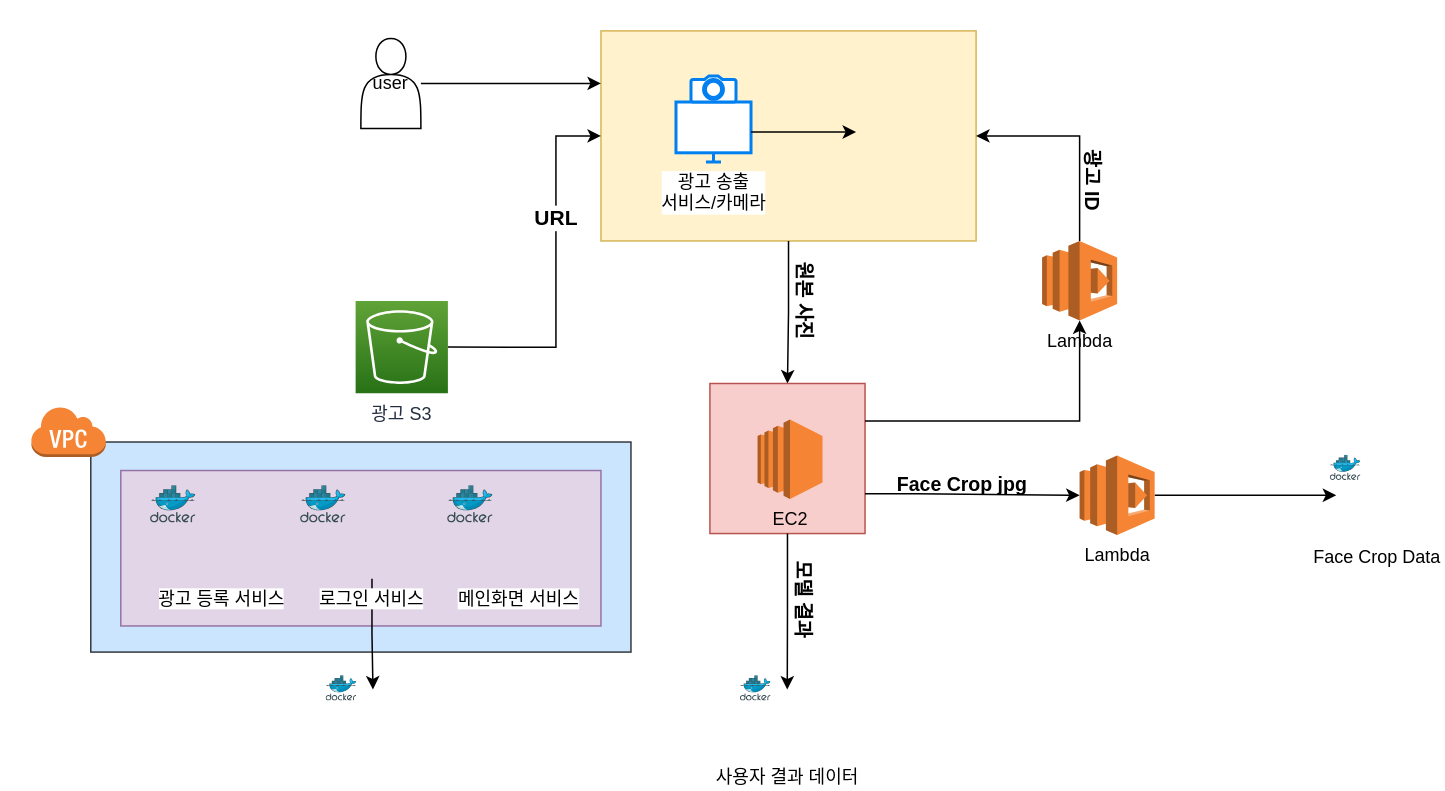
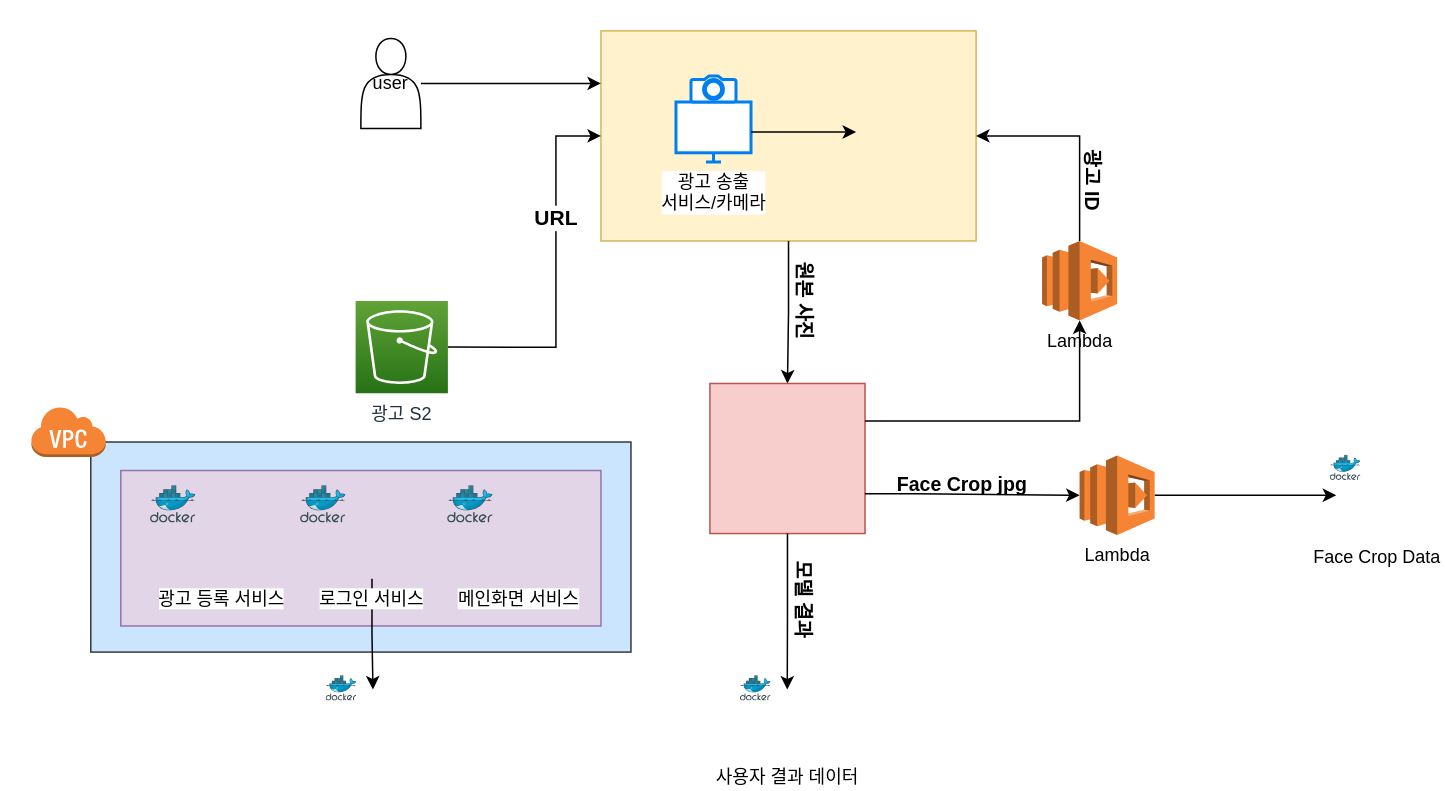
node "광고 S3": label "광고 S3" -> "광고 S2"
node "EC2": removed
